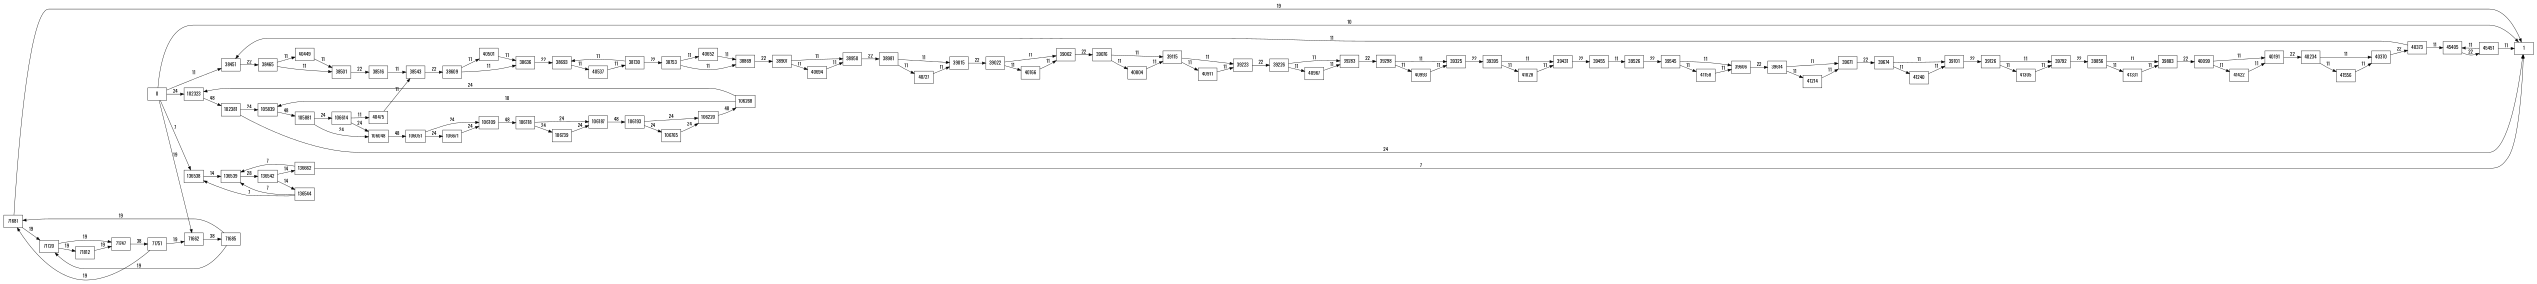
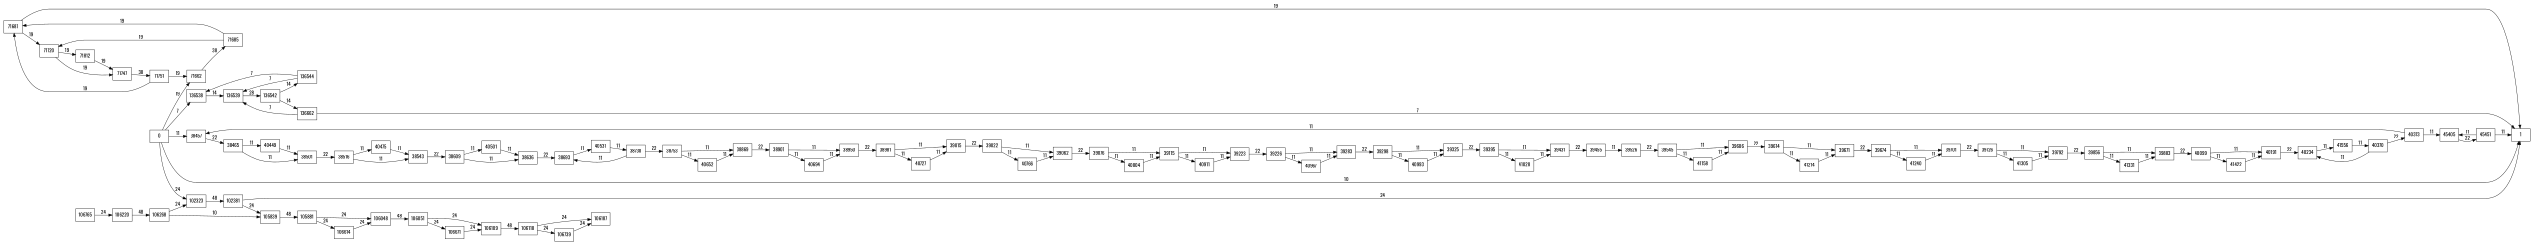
edge "40234" -> "40370": reversed
edge "106614" -> "40475": now "38516" -> "40475"
node "106193": removed
